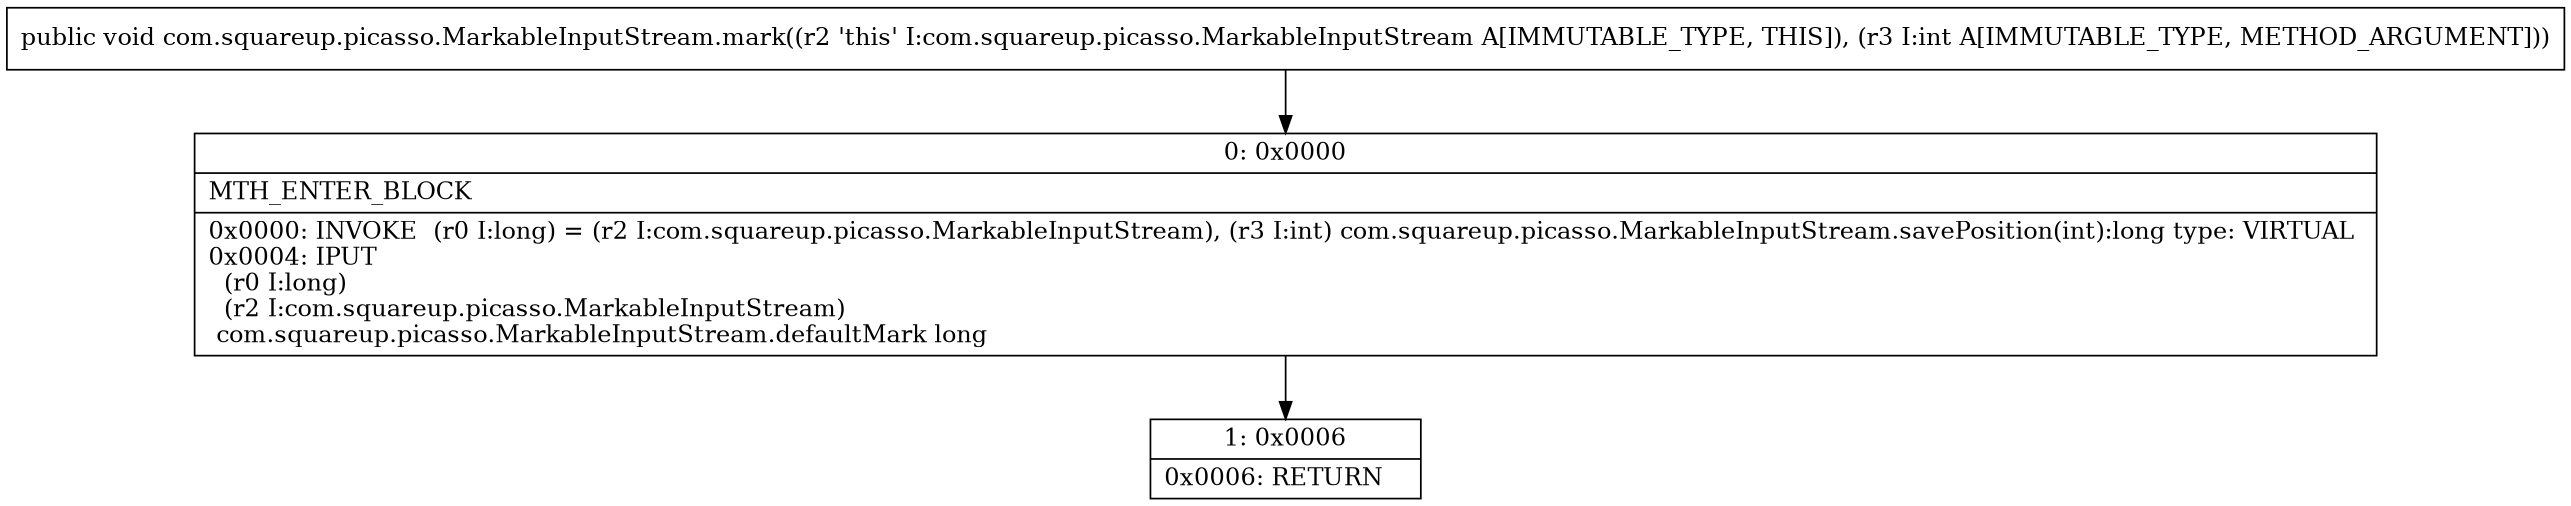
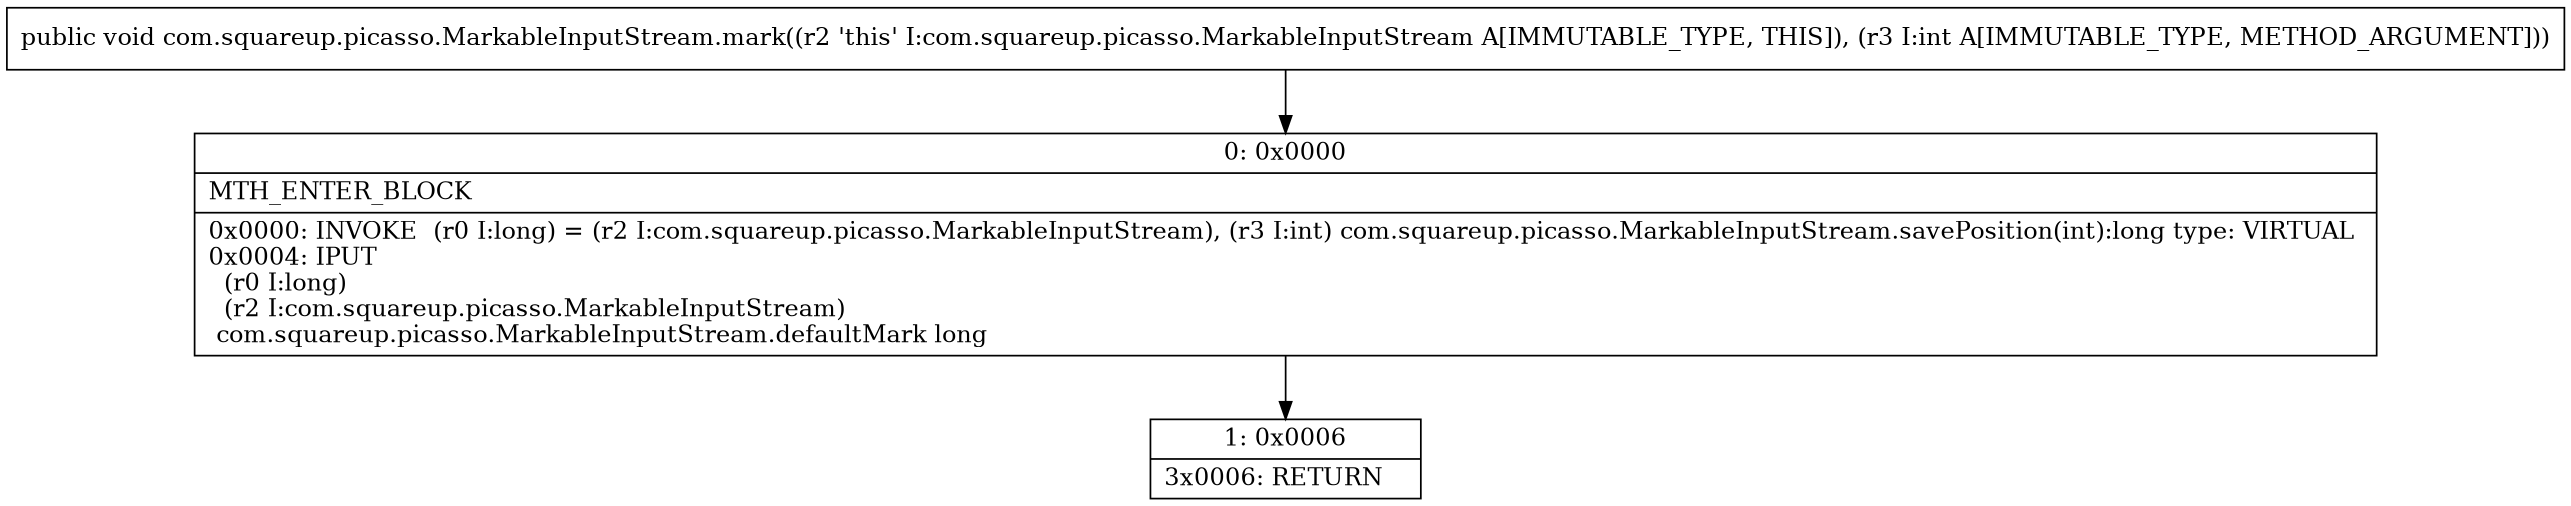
node "1: 0x0006": text "0x0006: RETURN" -> "3x0006: RETURN"
